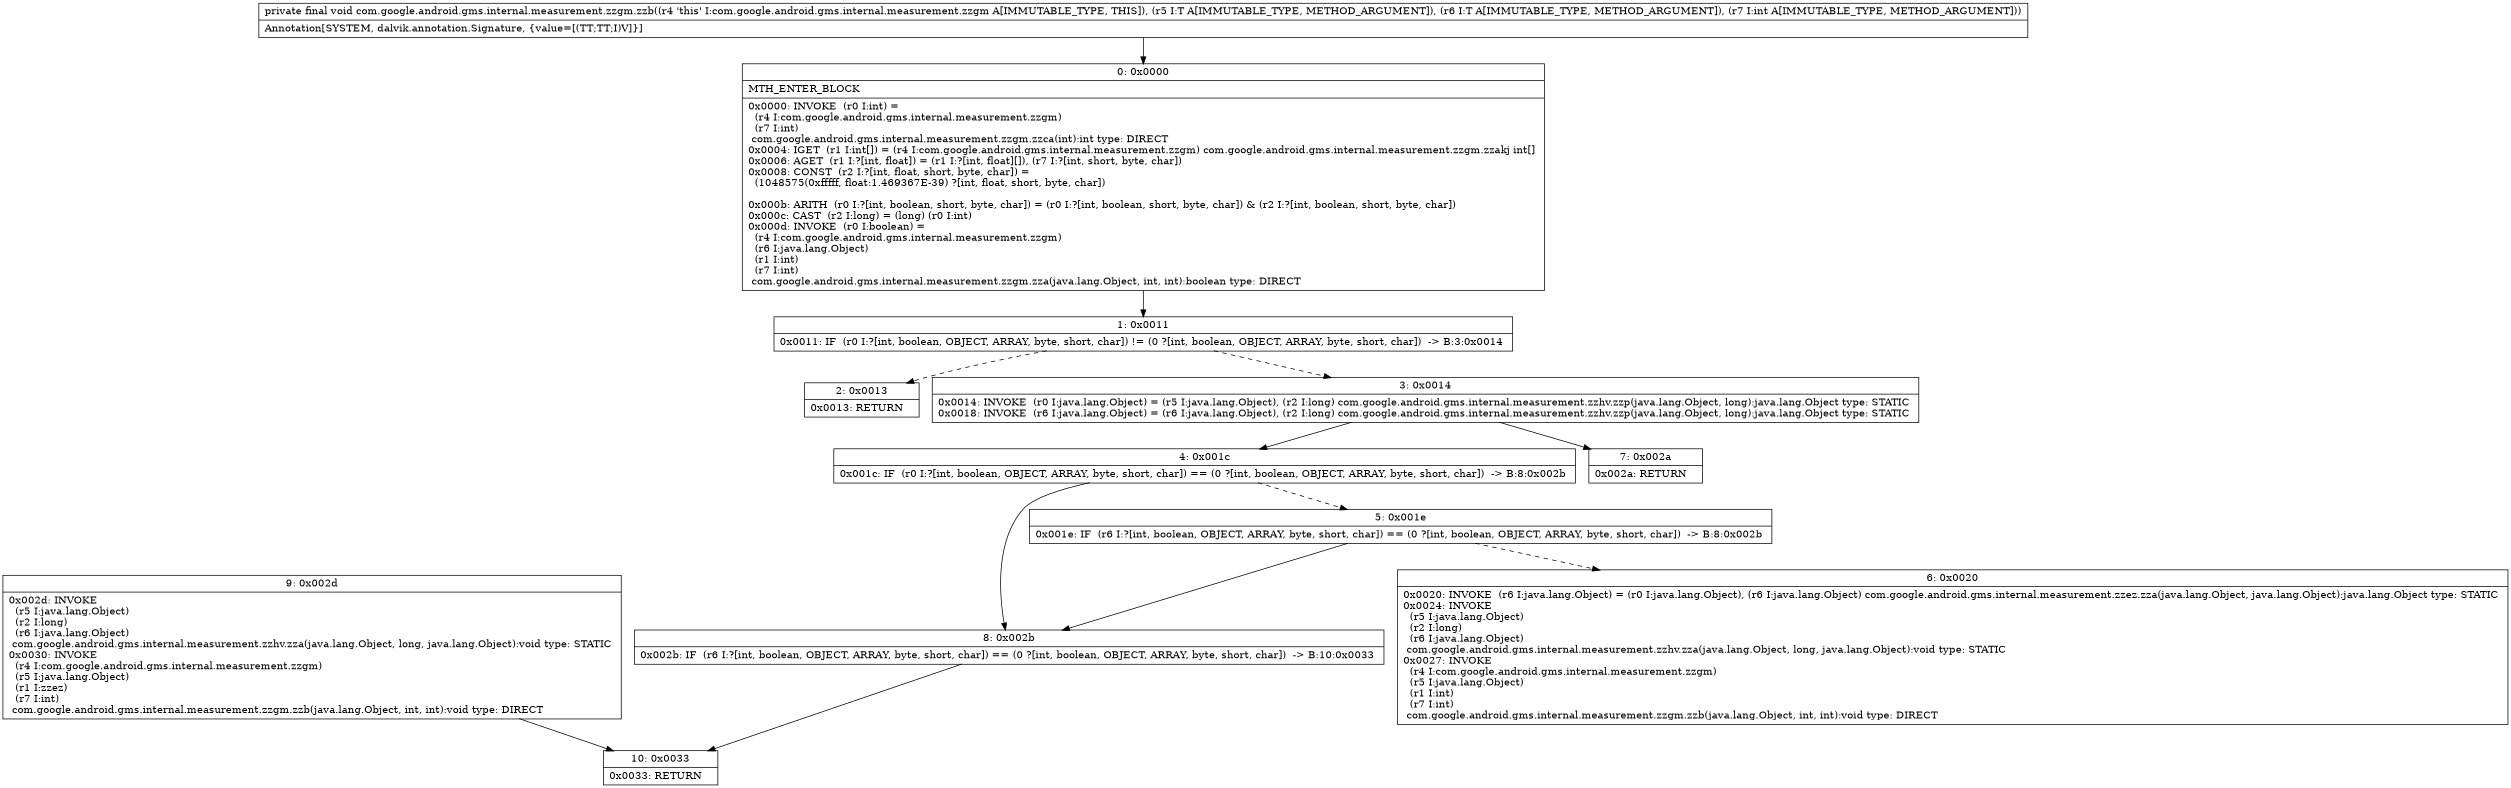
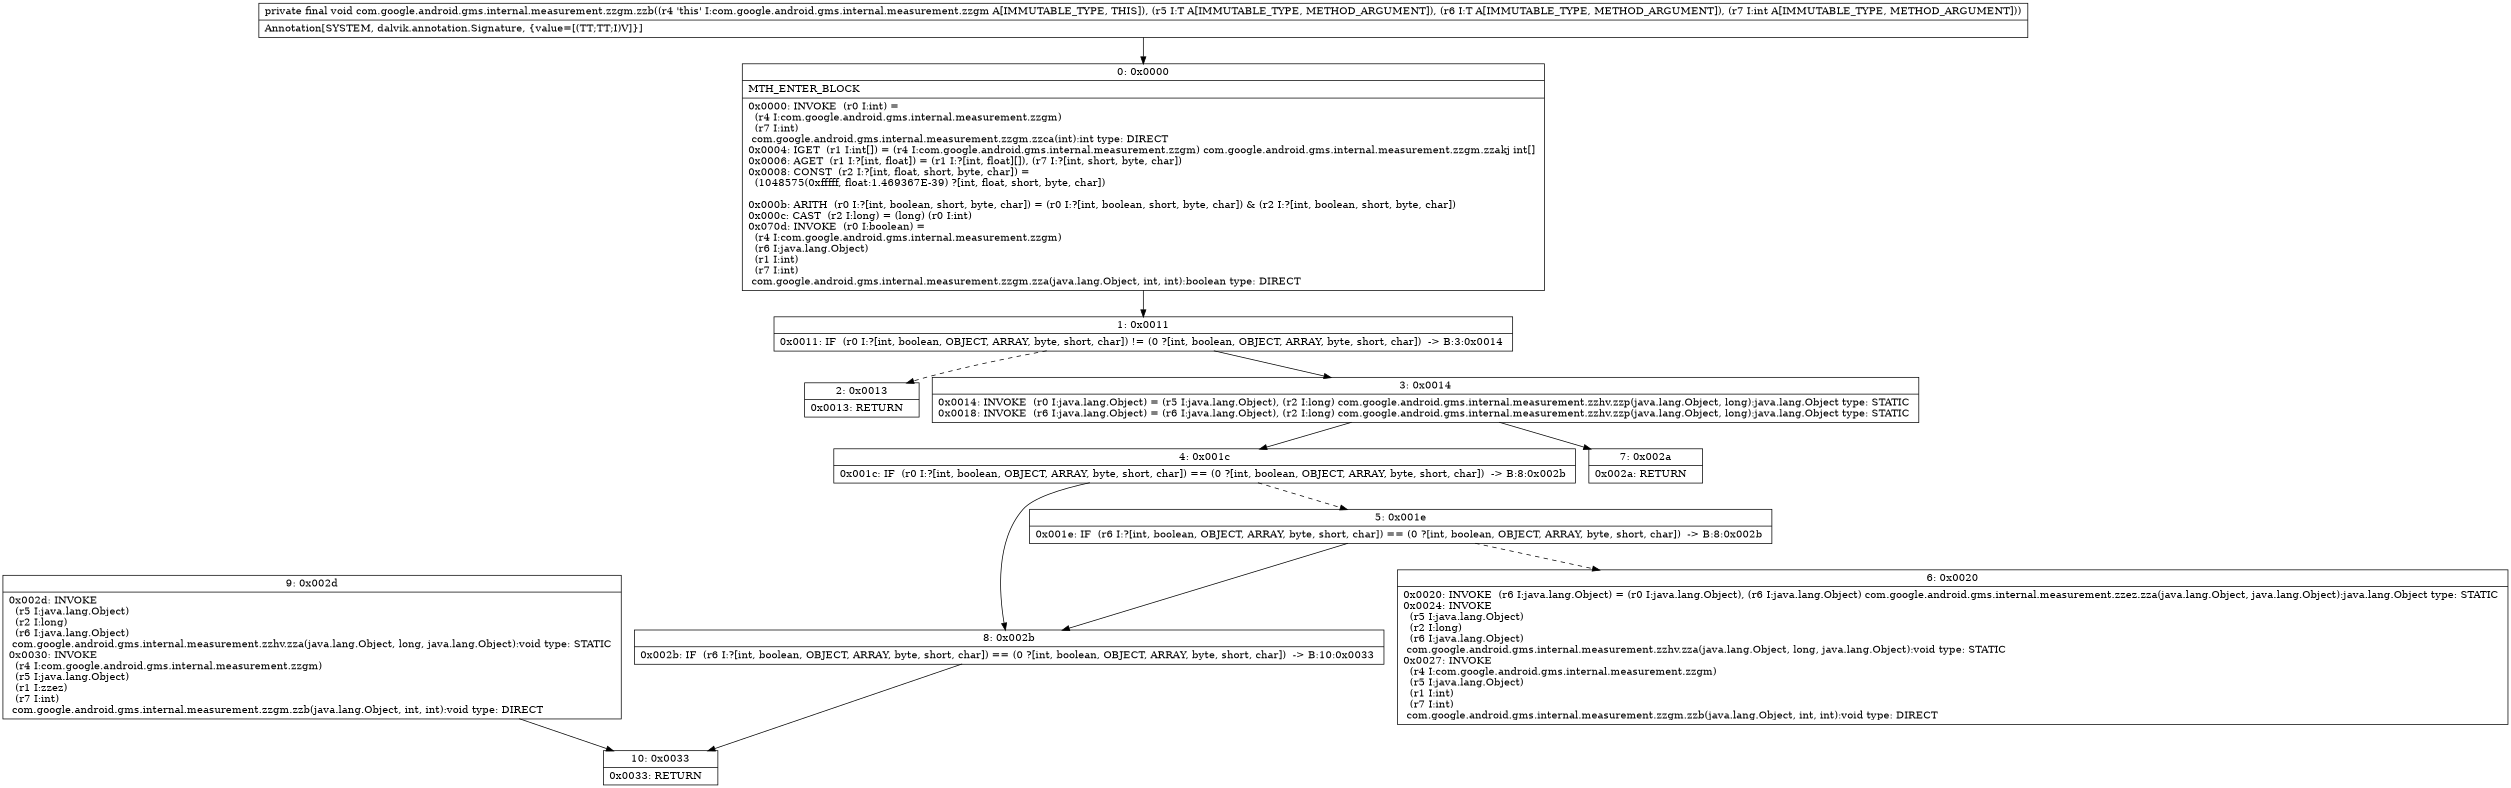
node "0: 0x0000": text "0x000d: INVOKE  (r0 I:boolean) =" -> "0x070d: INVOKE  (r0 I:boolean) ="
edge "1: 0x0011" -> "3: 0x0014": style dashed -> solid
